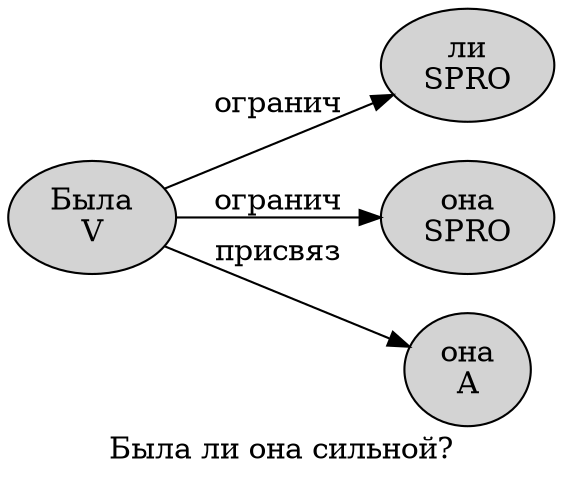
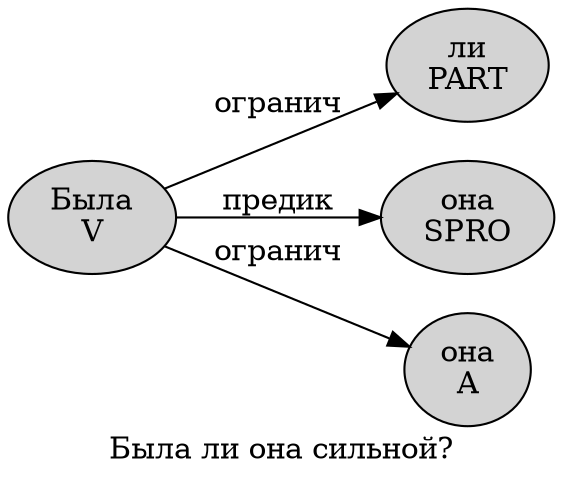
node "ли SPRO": label "ли SPRO" -> "ли PART"
edge "Была V" -> "она SPRO": label "огранич" -> "предик"
edge "Была V" -> "она A": label "присвяз" -> "огранич"
